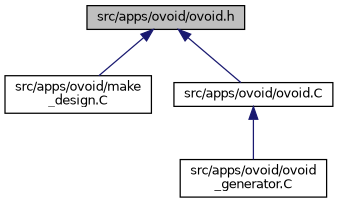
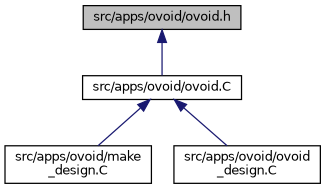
edge "src/apps/ovoid/make _design.C" -> "src/apps/ovoid/ovoid.h": now "src/apps/ovoid/make _design.C" -> "src/apps/ovoid/ovoid.C"
node "src/apps/ovoid/ovoid _generator.C": label "src/apps/ovoid/ovoid _generator.C" -> "src/apps/ovoid/ovoid _design.C"
